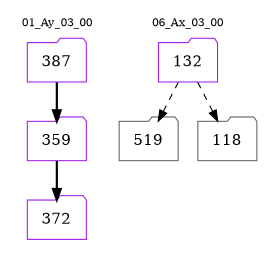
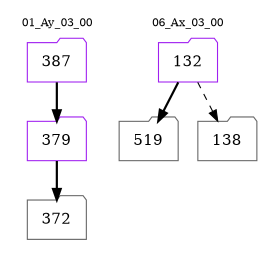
edge "132" -> "519": style dashed -> bold
node "359": label "359" -> "379"
node "118": label "118" -> "138"
node "372": color purple -> gray40
